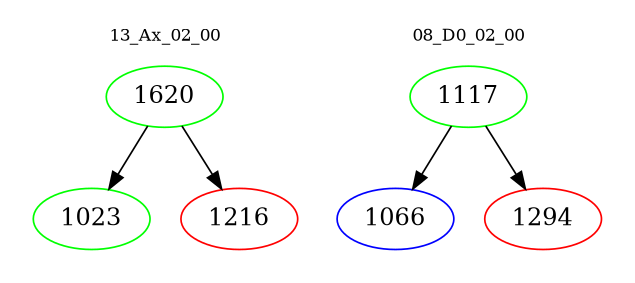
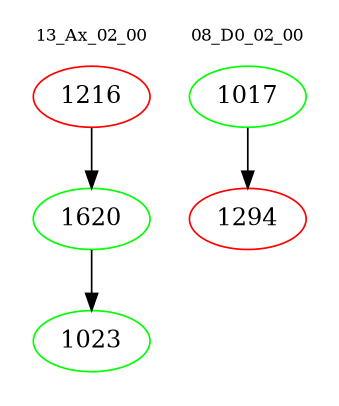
node "1117": label "1117" -> "1017"
edge "1620" -> "1216": reversed
node "1066": removed
